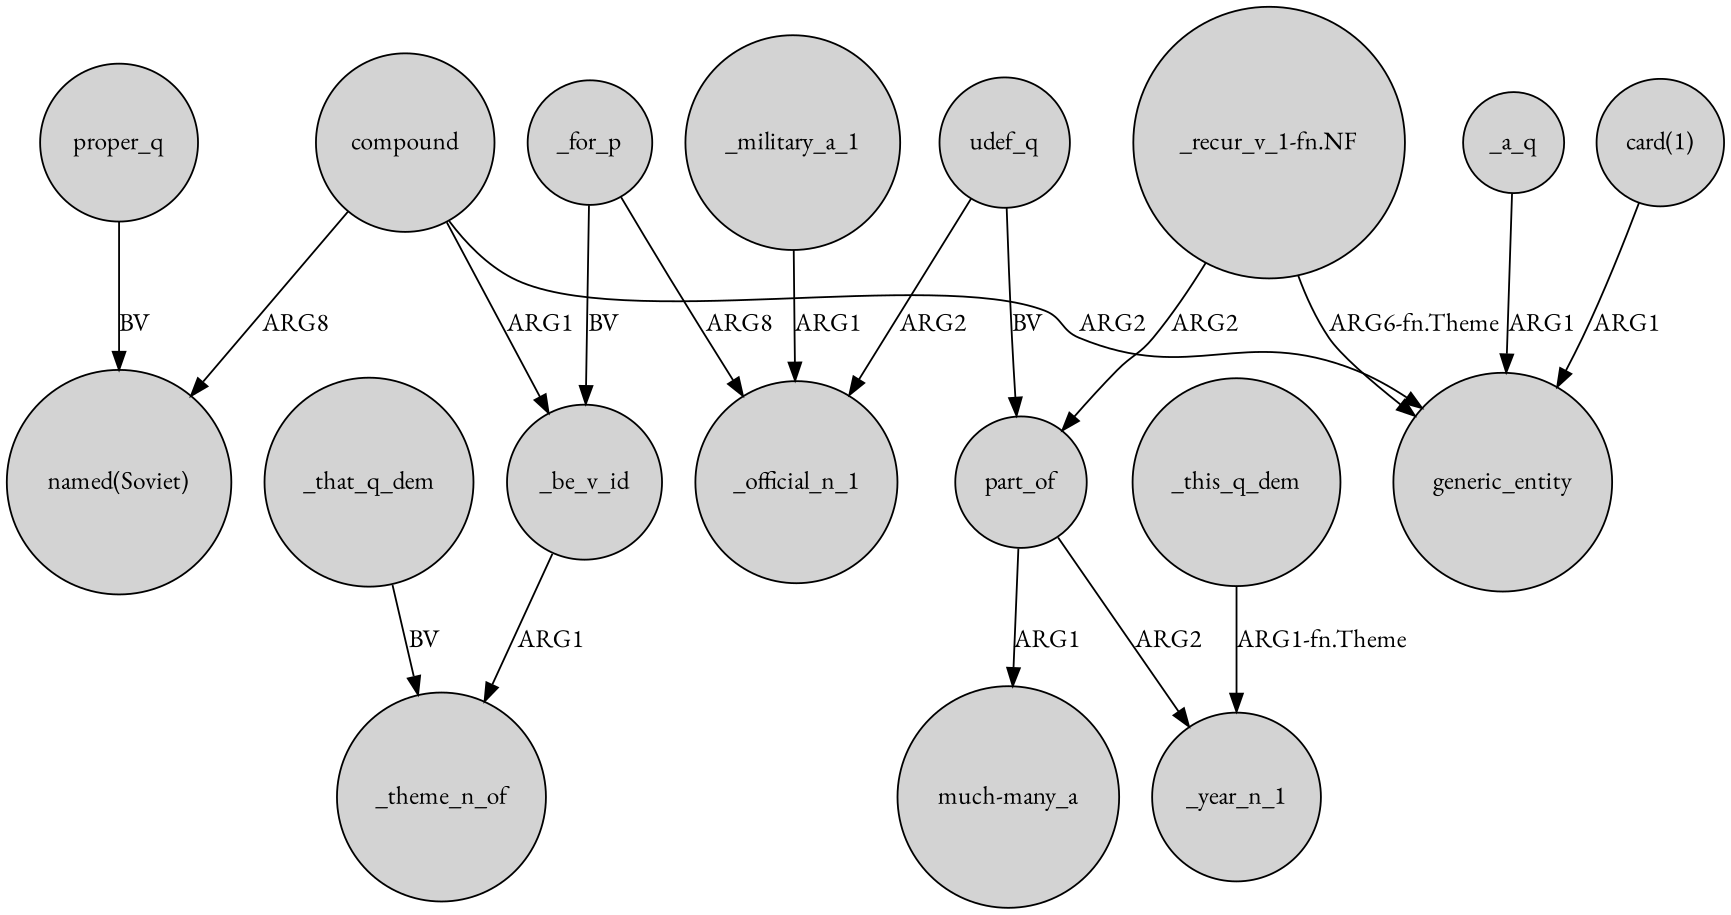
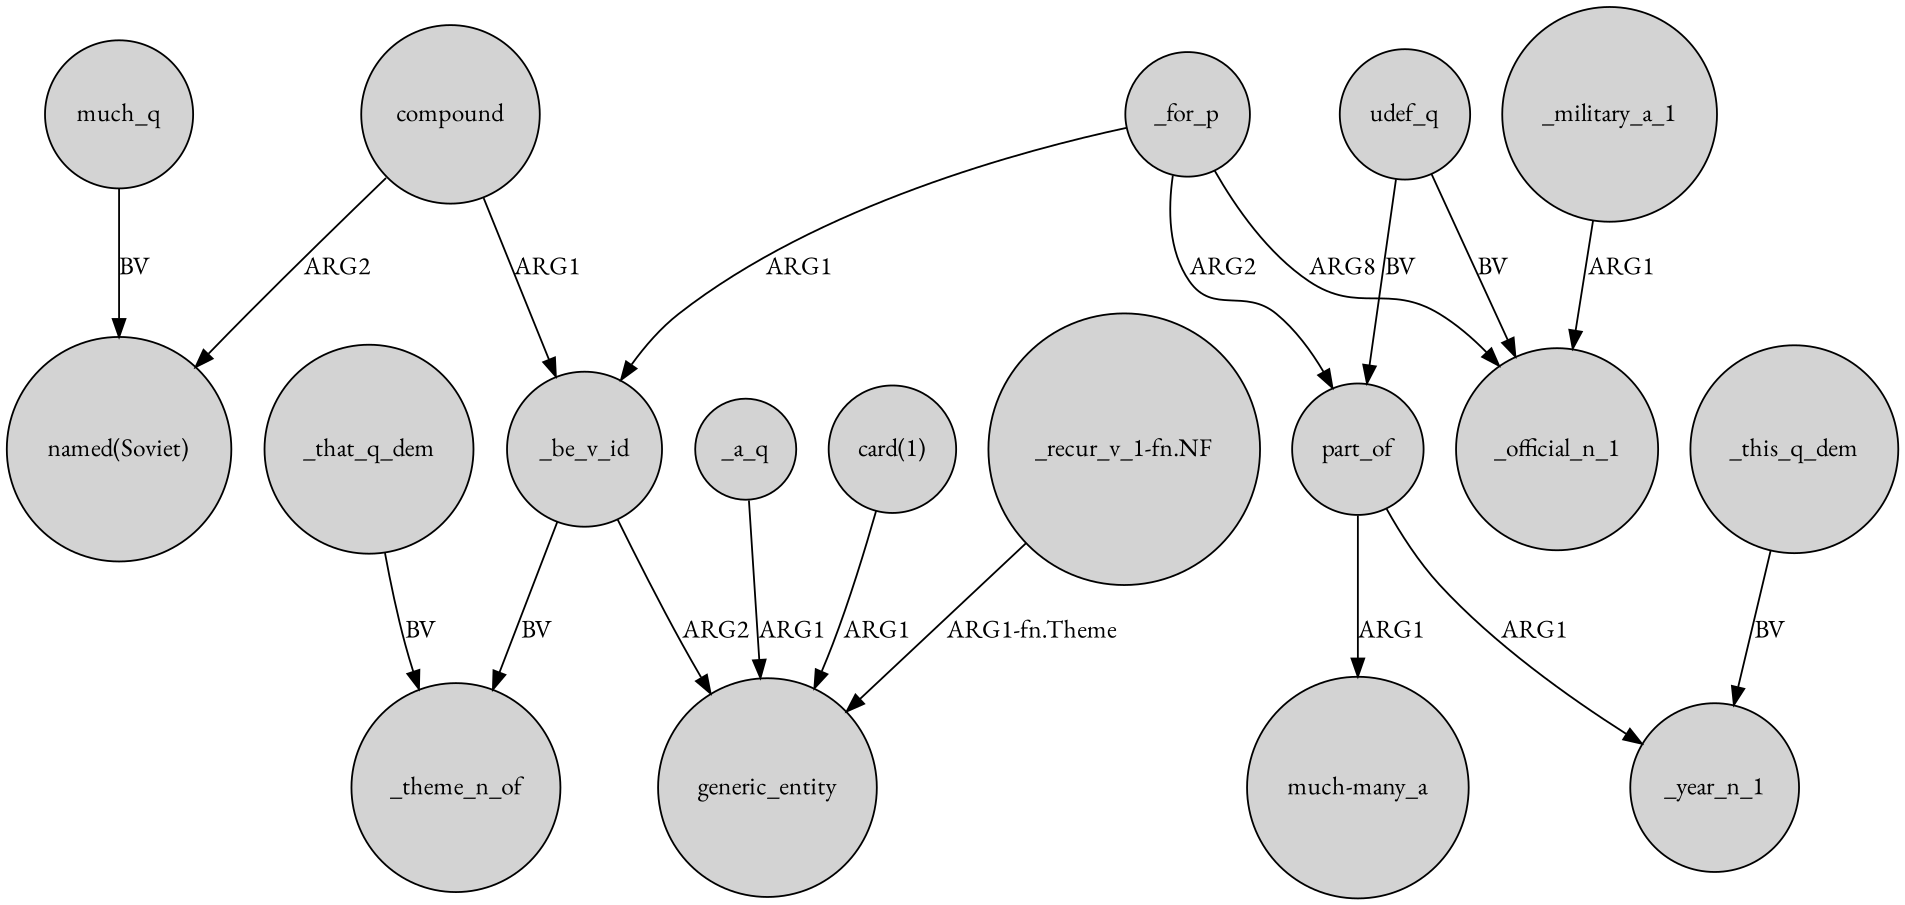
node "proper_q": label "proper_q" -> "much_q"
edge "compound" -> "generic_entity": now "_be_v_id" -> "generic_entity"
edge "compound" -> "named(Soviet)": label "ARG8" -> "ARG2"
edge "_for_p" -> "_be_v_id": label "BV" -> "ARG1"
edge "udef_q" -> "_official_n_1": label "ARG2" -> "BV"
edge "_recur_v_1-fn.NF" -> "generic_entity": label "ARG6-fn.Theme" -> "ARG1-fn.Theme"
edge "_recur_v_1-fn.NF" -> "part_of": now "_for_p" -> "part_of"
edge "_be_v_id" -> "_theme_n_of": label "ARG1" -> "BV"
edge "part_of" -> "_year_n_1": label "ARG2" -> "ARG1"
edge "_this_q_dem" -> "_year_n_1": label "ARG1-fn.Theme" -> "BV"
